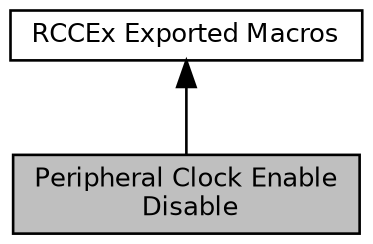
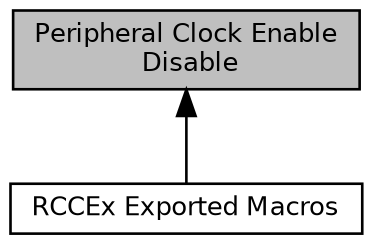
edge "Peripheral Clock Enable Disable" -> "RCCEx Exported Macros": reversed
